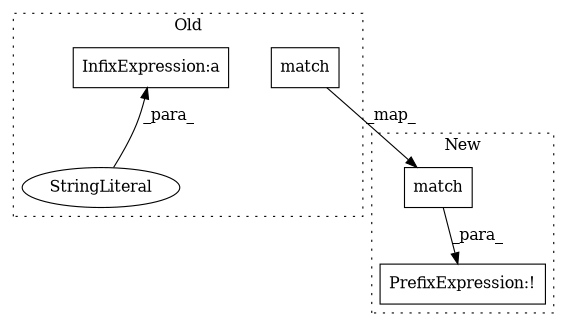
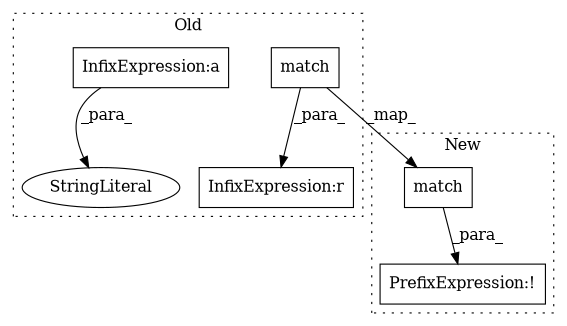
edge "StringLiteral" -> "InfixExpression:a": reversed
node "InfixExpression:r": added
